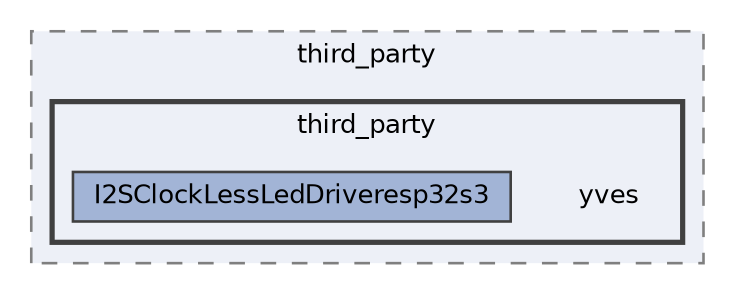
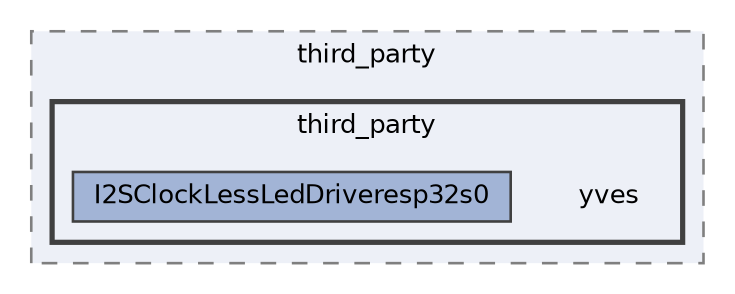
node "I2SClockLessLedDriveresp32s3": label "I2SClockLessLedDriveresp32s3" -> "I2SClockLessLedDriveresp32s0"
